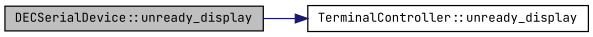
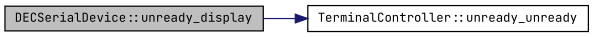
node "TerminalController::unready_display": label "TerminalController::unready_display" -> "TerminalController::unready_unready"
